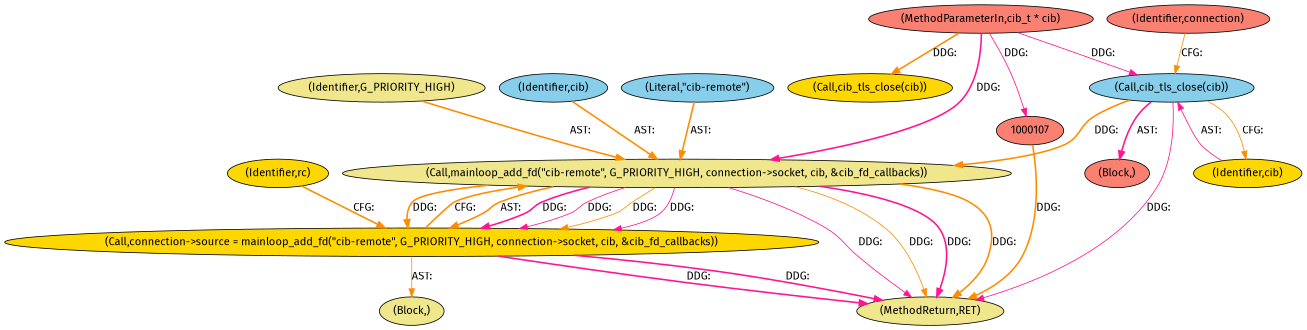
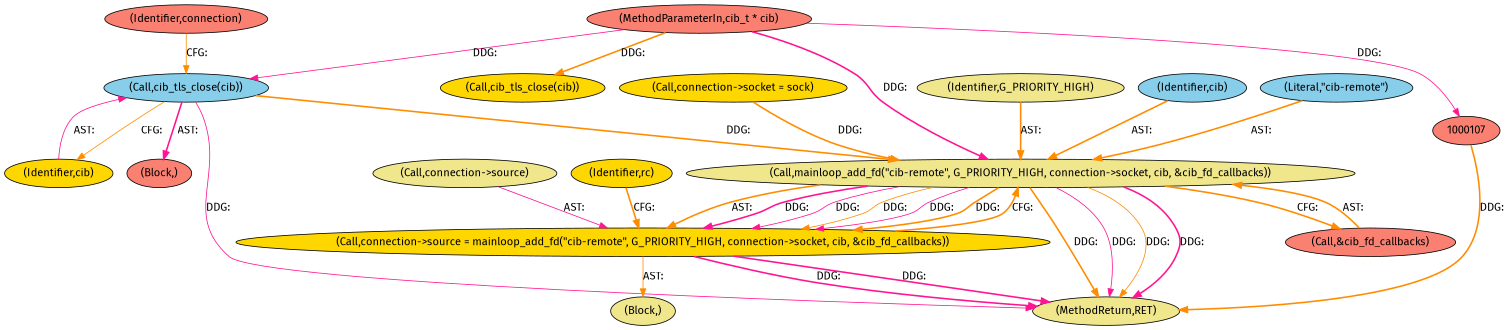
node "(Call,connection->socket = sock)": added
node "(Call,connection->source)": added
node "(Call,&cib_fd_callbacks)": added
